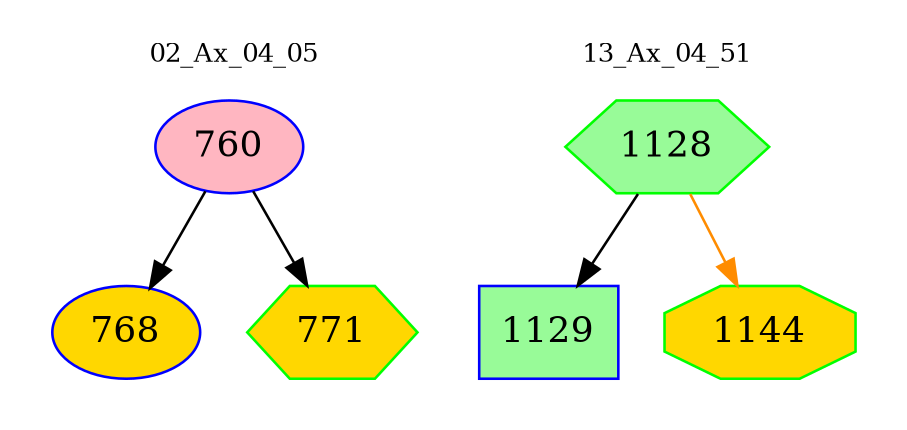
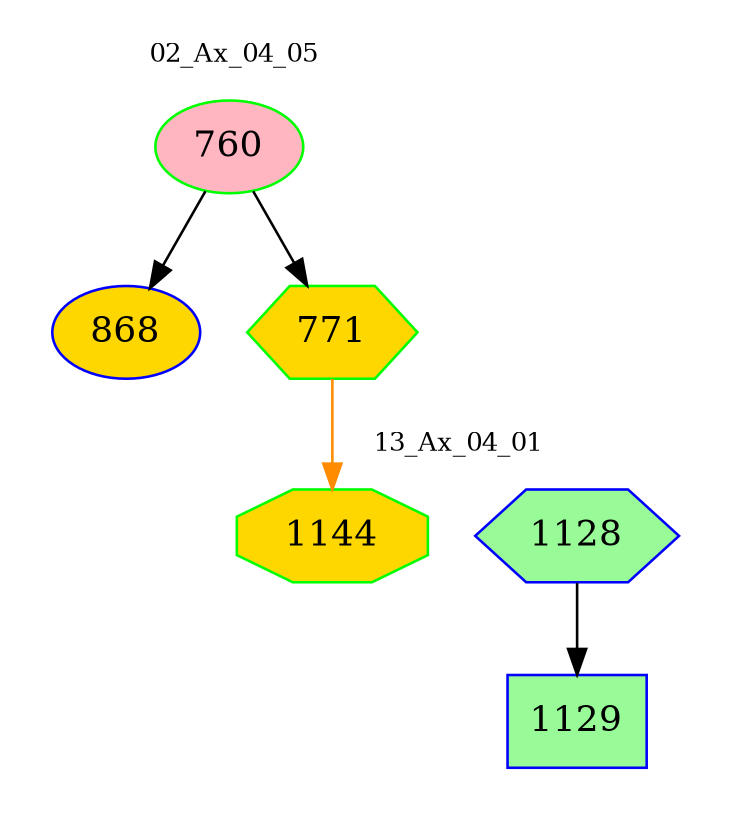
cluster "13_Ax_04_51": label "13_Ax_04_51" -> "13_Ax_04_01"
node "760": color blue -> green
node "1128": color green -> blue
edge "1128" -> "1144": now "771" -> "1144"
node "768": label "768" -> "868"
